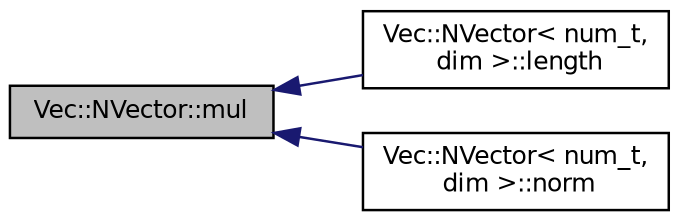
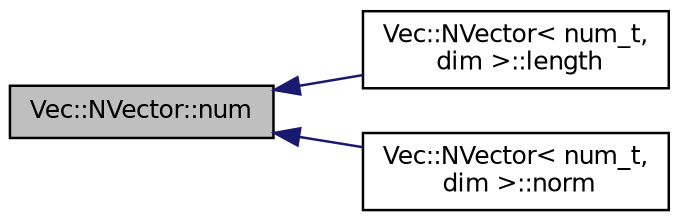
node "Vec::NVector::mul": label "Vec::NVector::mul" -> "Vec::NVector::num"
